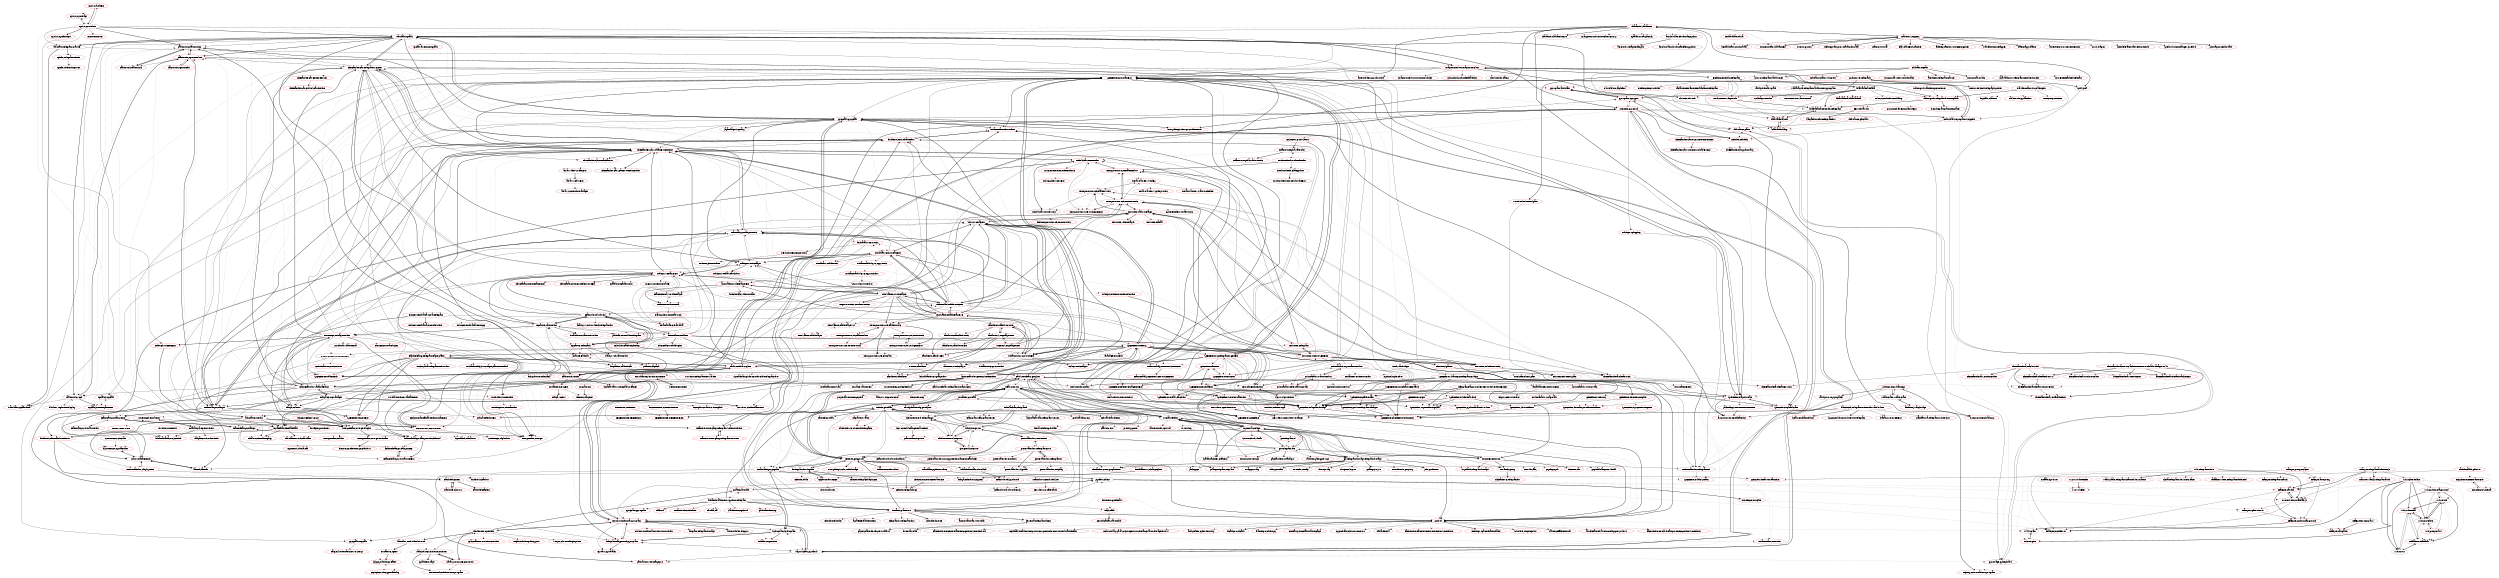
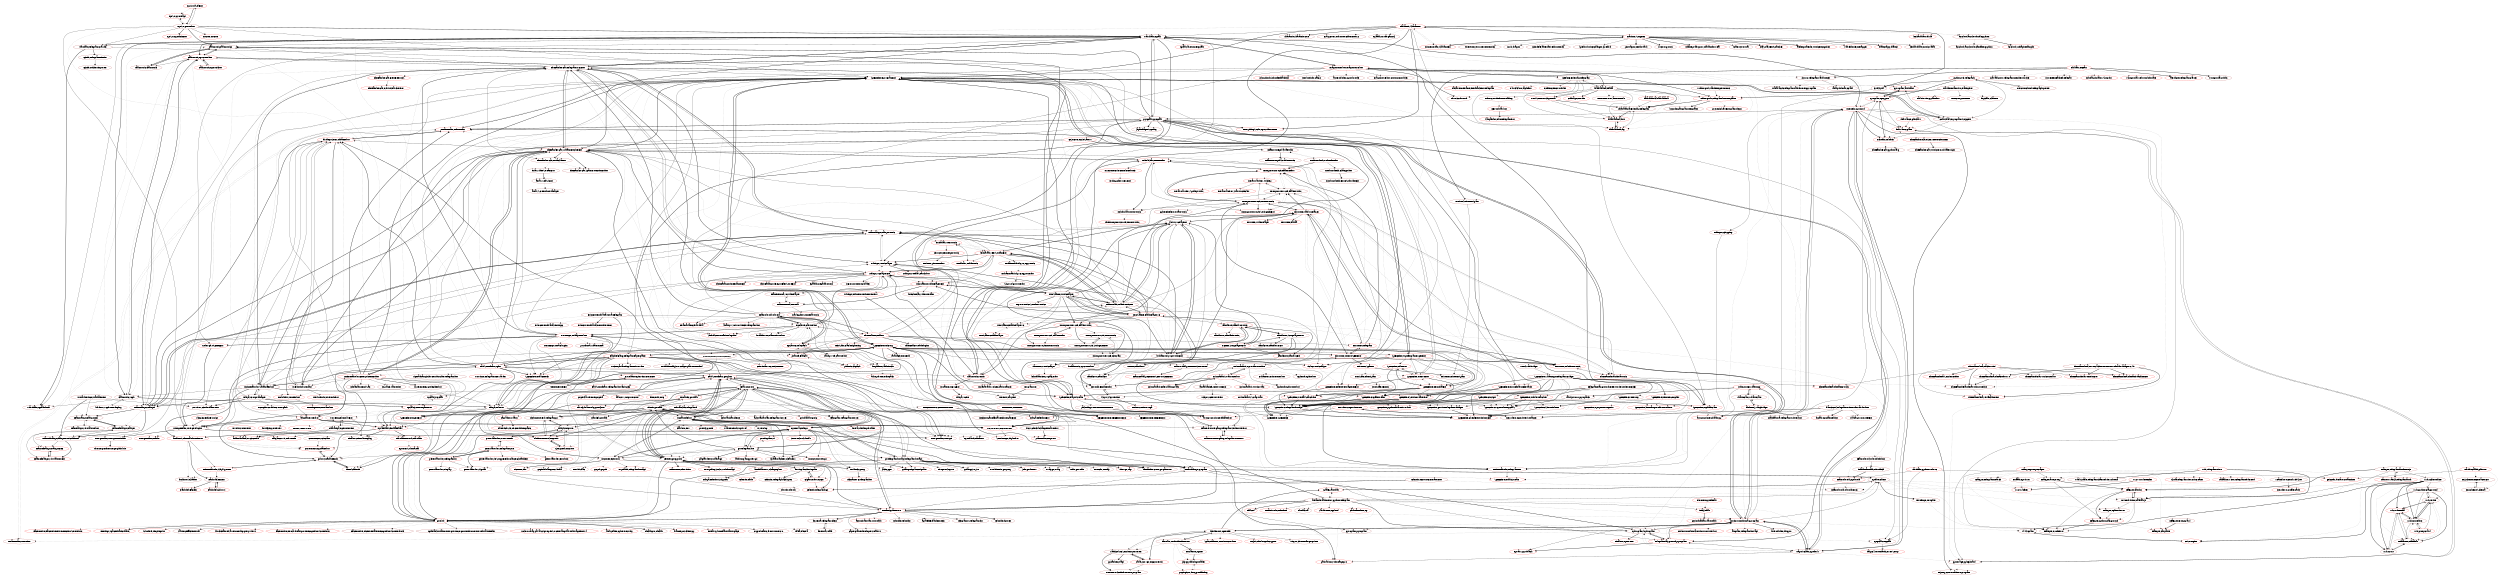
edge "New-dev0/TgTwitterBot" -> "xditya/TelethonBot": style bold -> solid
node "hypnoJerk/from_twitter_to_telegram": removed
edge "KurimuzonAkuma/pyrogram" -> "HitaloM/PyKorone": now "KurimuzonAkuma/pyrogram" -> "pyrogram/pyrogram"
